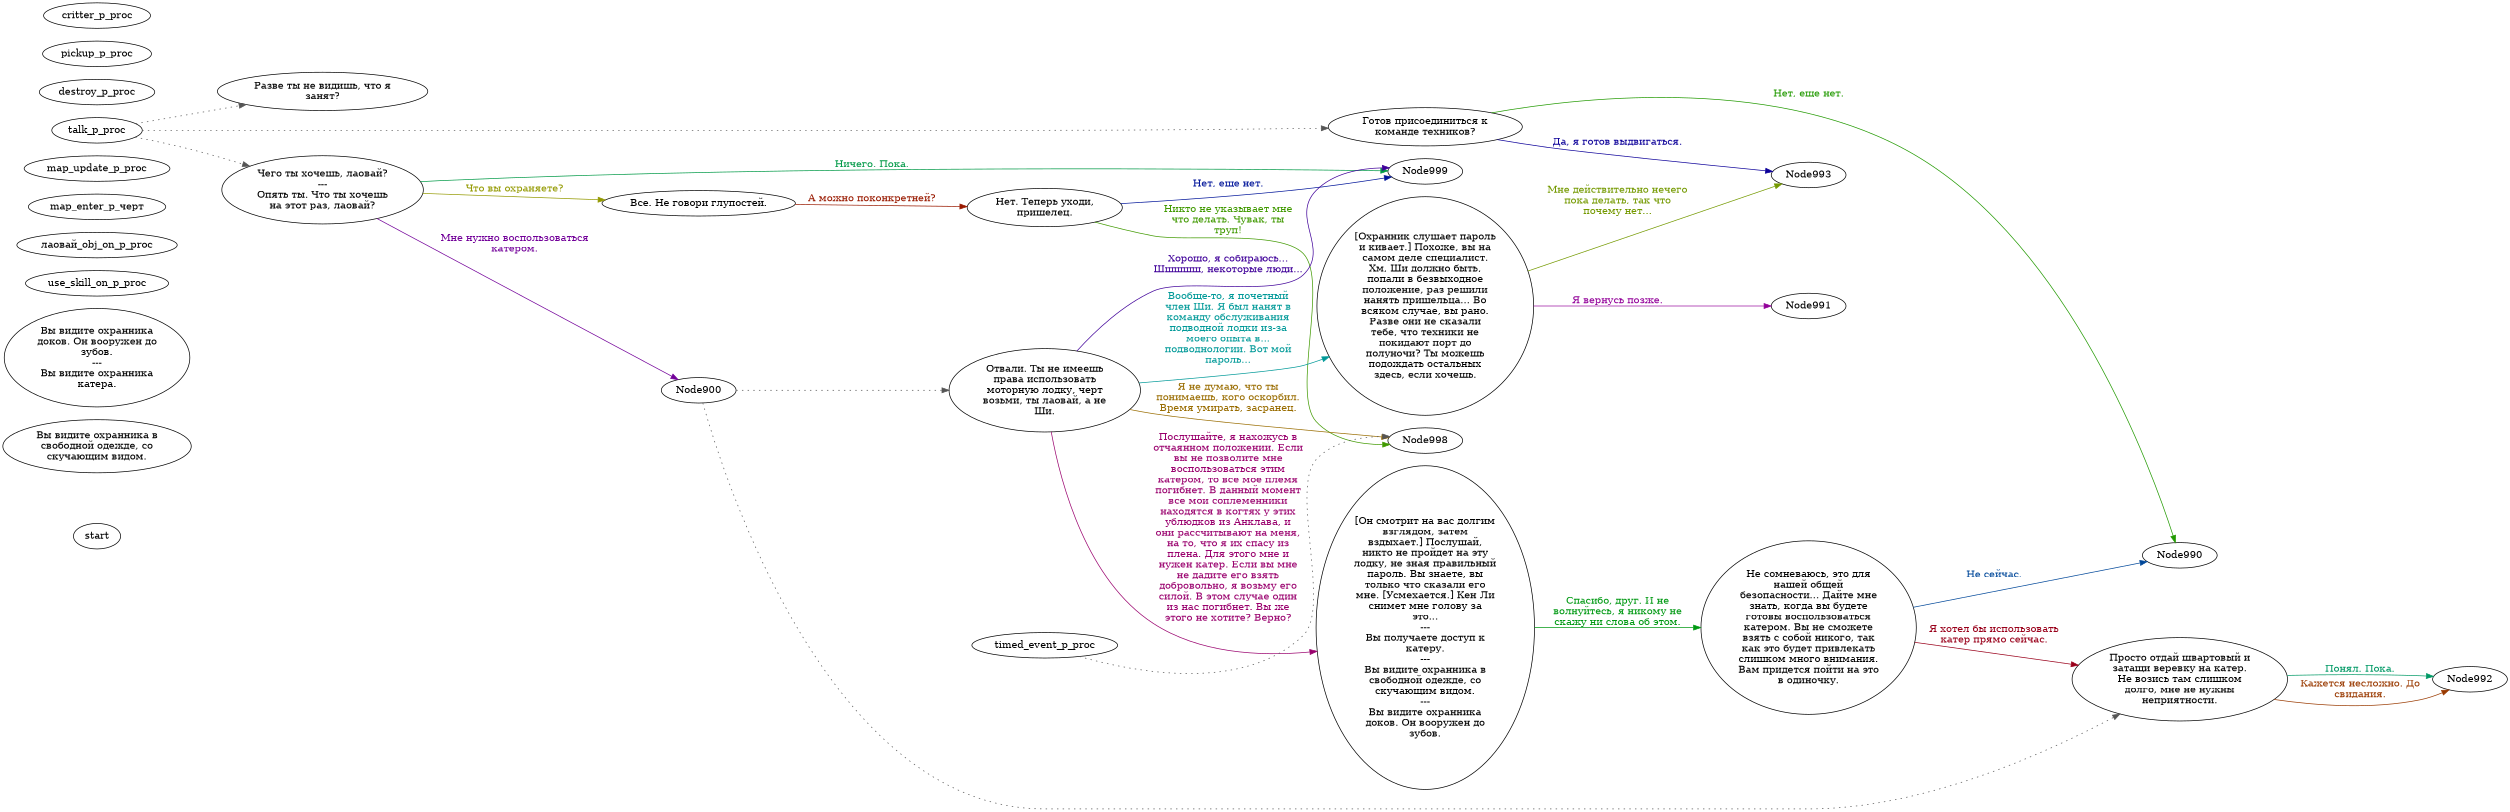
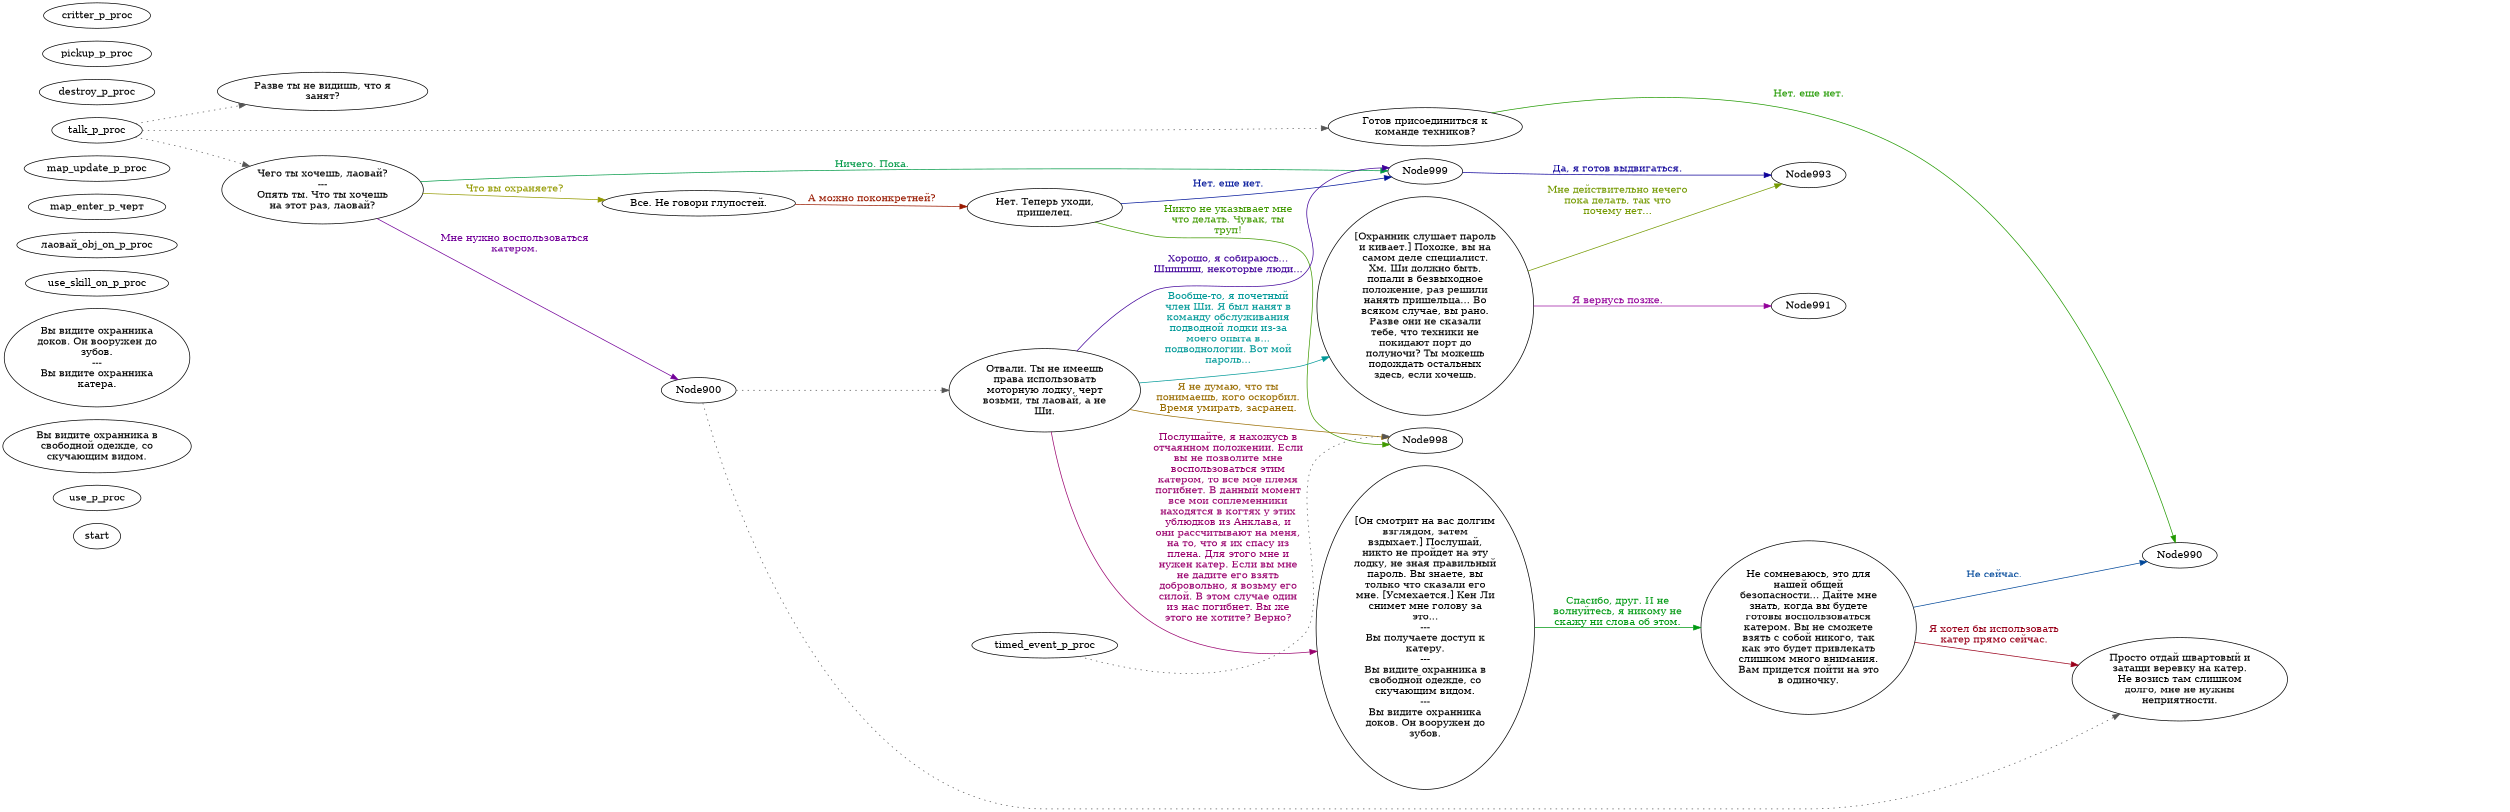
edge "Готов присоединиться к команде техников?" -> "Node993": now "Node999" -> "Node993"
node "use_p_proc": added
node "Node992": removed
